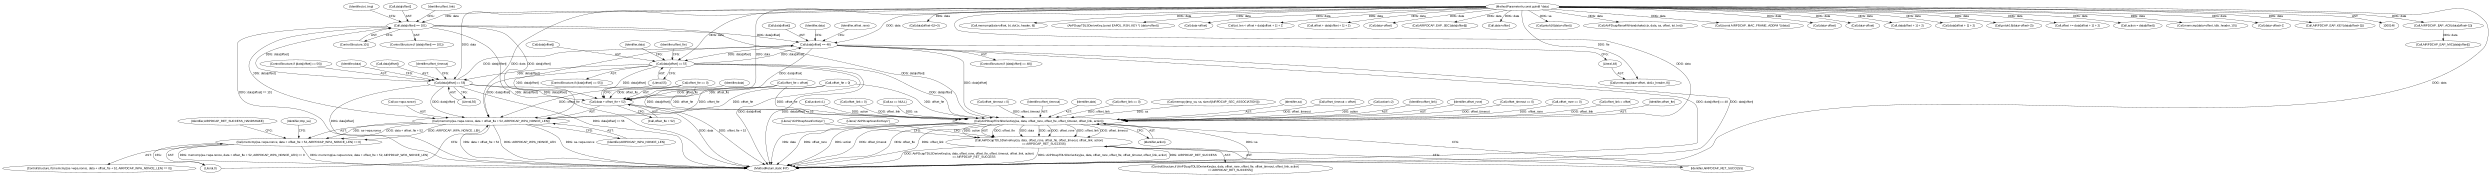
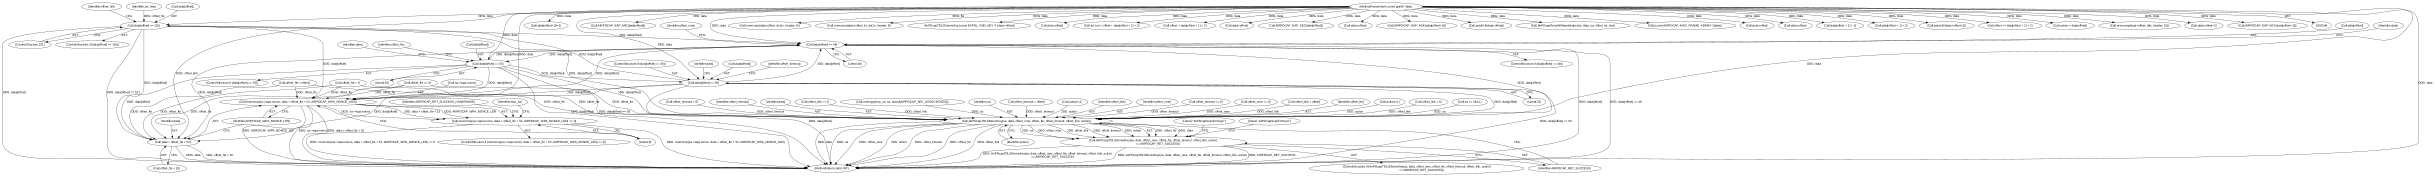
edge "(Identifier,tot_tmp)" -> "(Call,data[offset] == 101)": label "CFG: " -> "DDG: offset_fte"
edge "(MethodParameterIn,const guint8 *data)" -> "(Call,pntoh16(data+offset))": label "DDG: sa" -> "DDG: data"
edge "(Call,AIRPDCAP_EAP_ACK(data[offset+1]))" -> "(Call,AIRPDCAP_EAP_MIC(data[offset]))": now "(MethodParameterIn,const guint8 *data)" -> "(Call,AIRPDCAP_EAP_MIC(data[offset]))"
edge "(MethodParameterIn,const guint8 *data)" -> "(Call,data + offset_fte + 52)": label "DDG: data" -> "DDG: offset_link"
edge "(Literal,48)" -> "(Call,memcmp(data+offset, dot1x_header, 8))": now "(Literal,48)" -> "(Call,data[offset] == 48)"
edge "(Literal,55)" -> "(Call,data + offset_fte + 52)": now "(Identifier,AIRPDCAP_WPA_NONCE_LEN)" -> "(Call,data + offset_fte + 52)"
